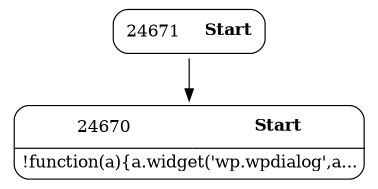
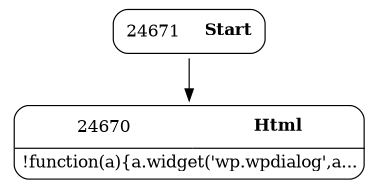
node "24670": text "Start" -> "Html"
